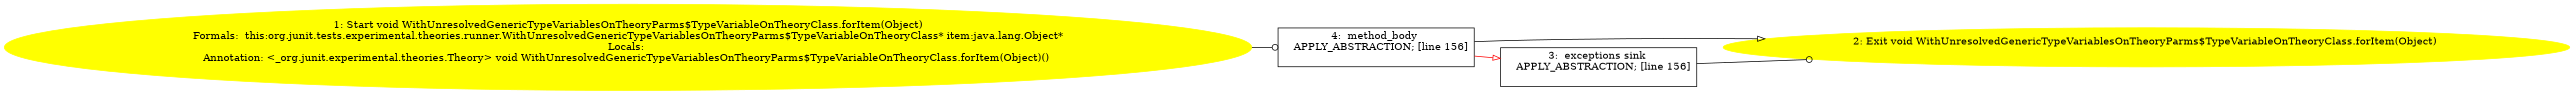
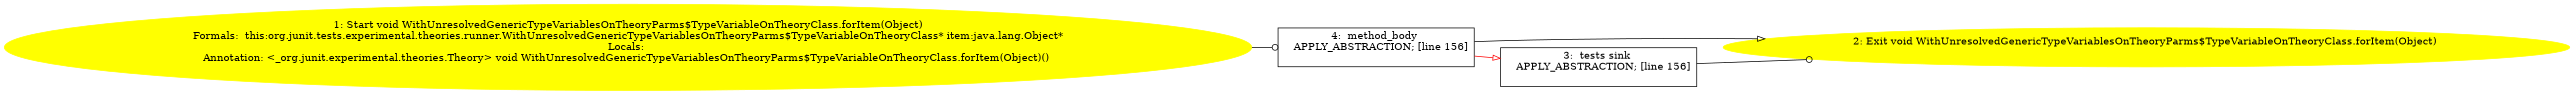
node "3:  exceptions sink APPLY_ABSTRACTION; [line 156]": label "3:  exceptions sink APPLY_ABSTRACTION; [line 156]" -> "3:  tests sink APPLY_ABSTRACTION; [line 156]"
